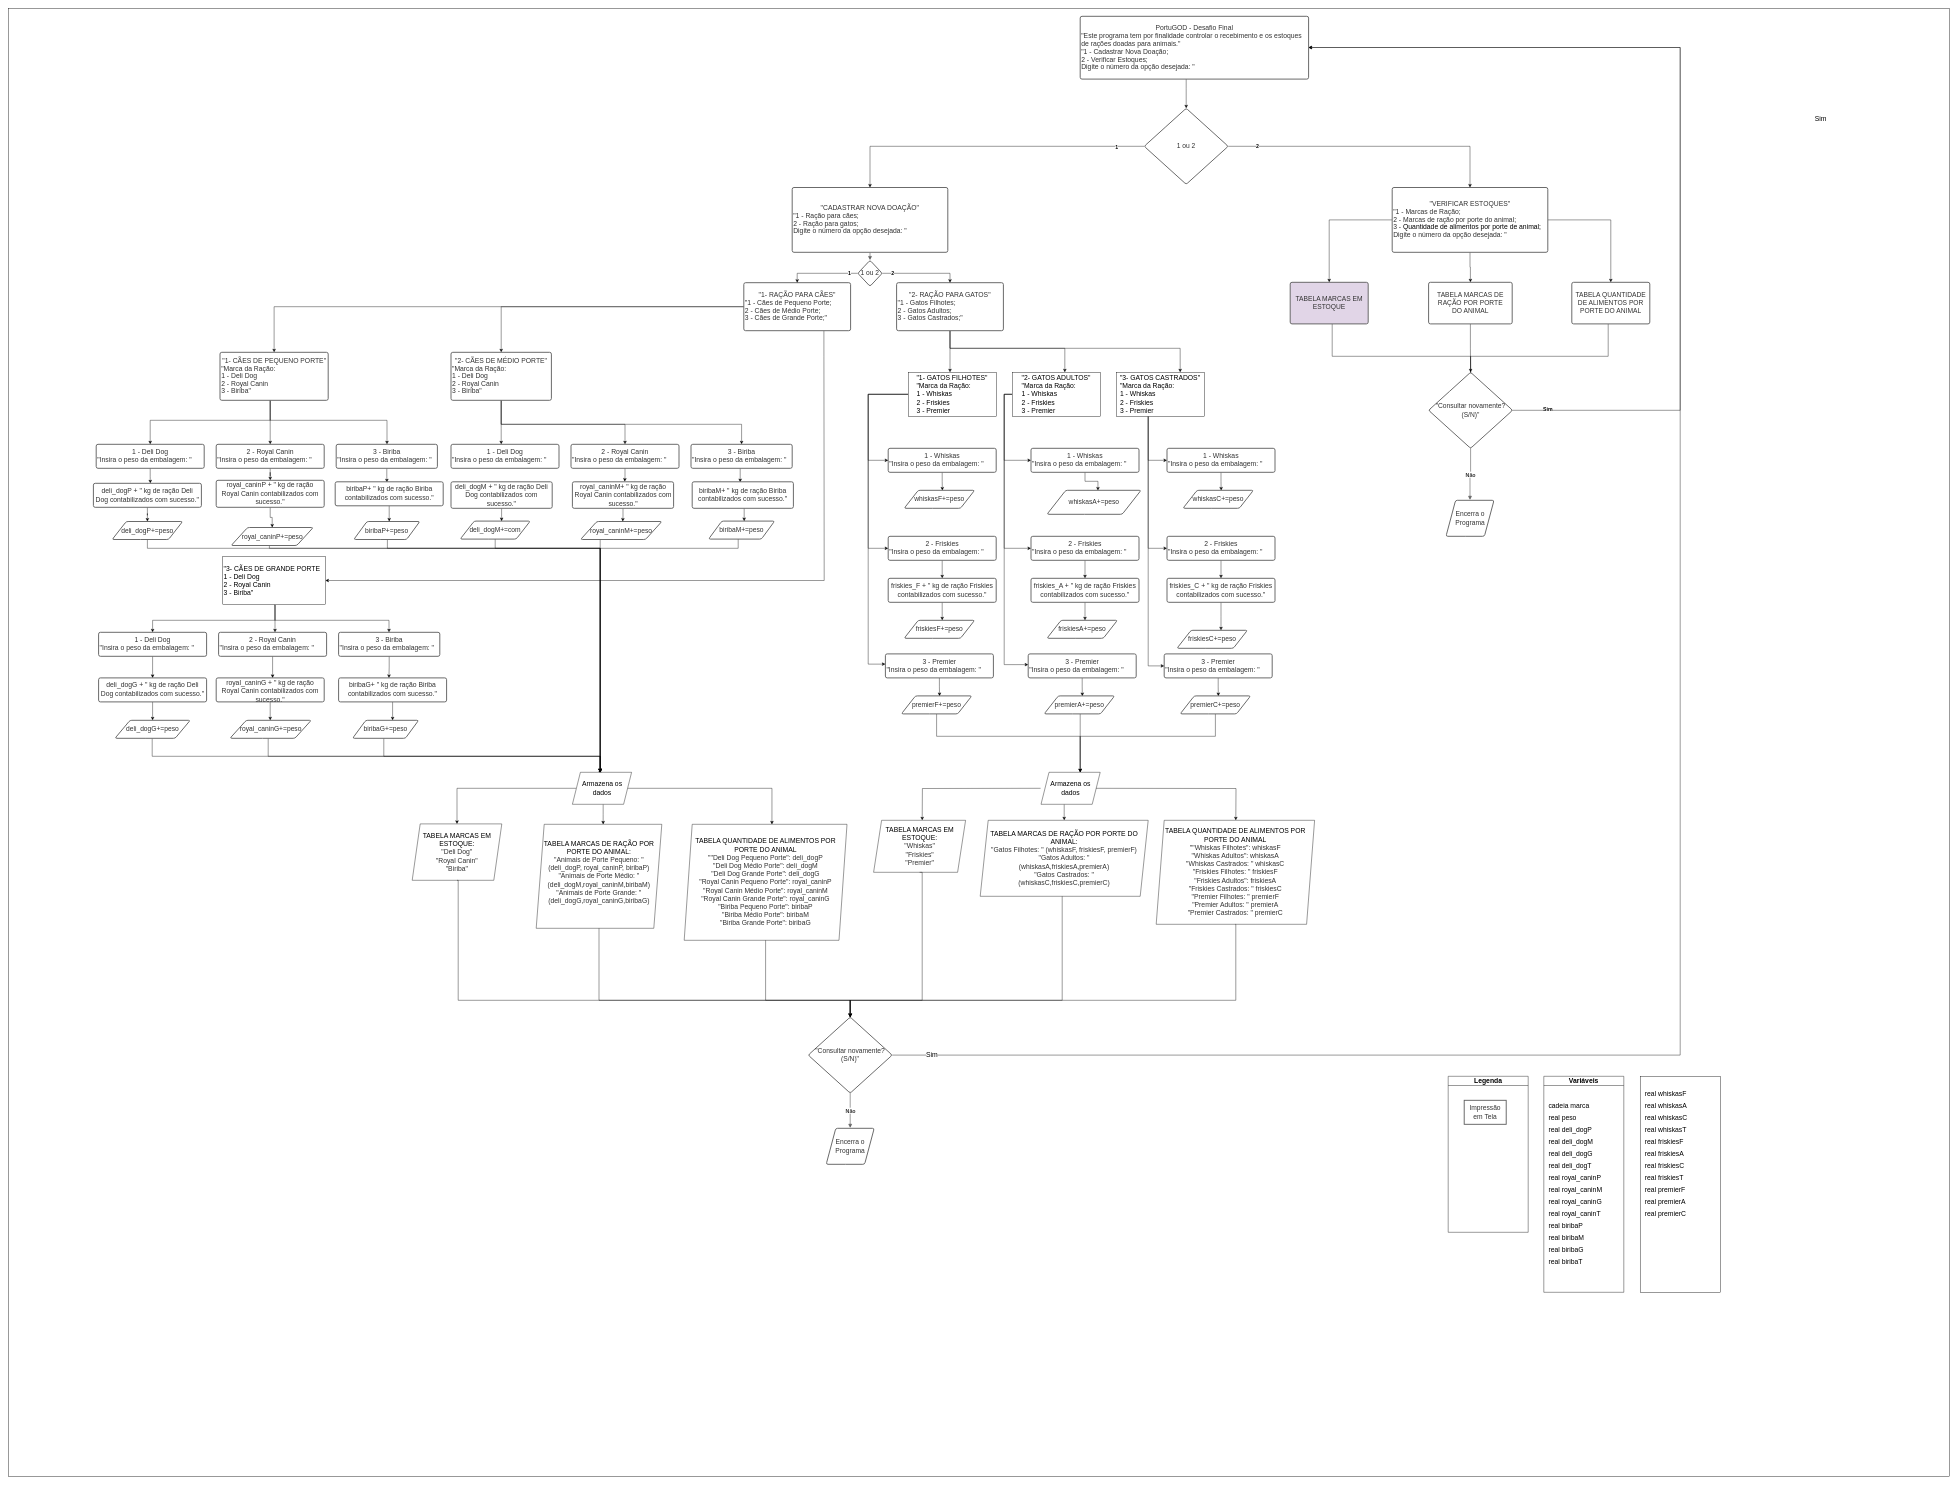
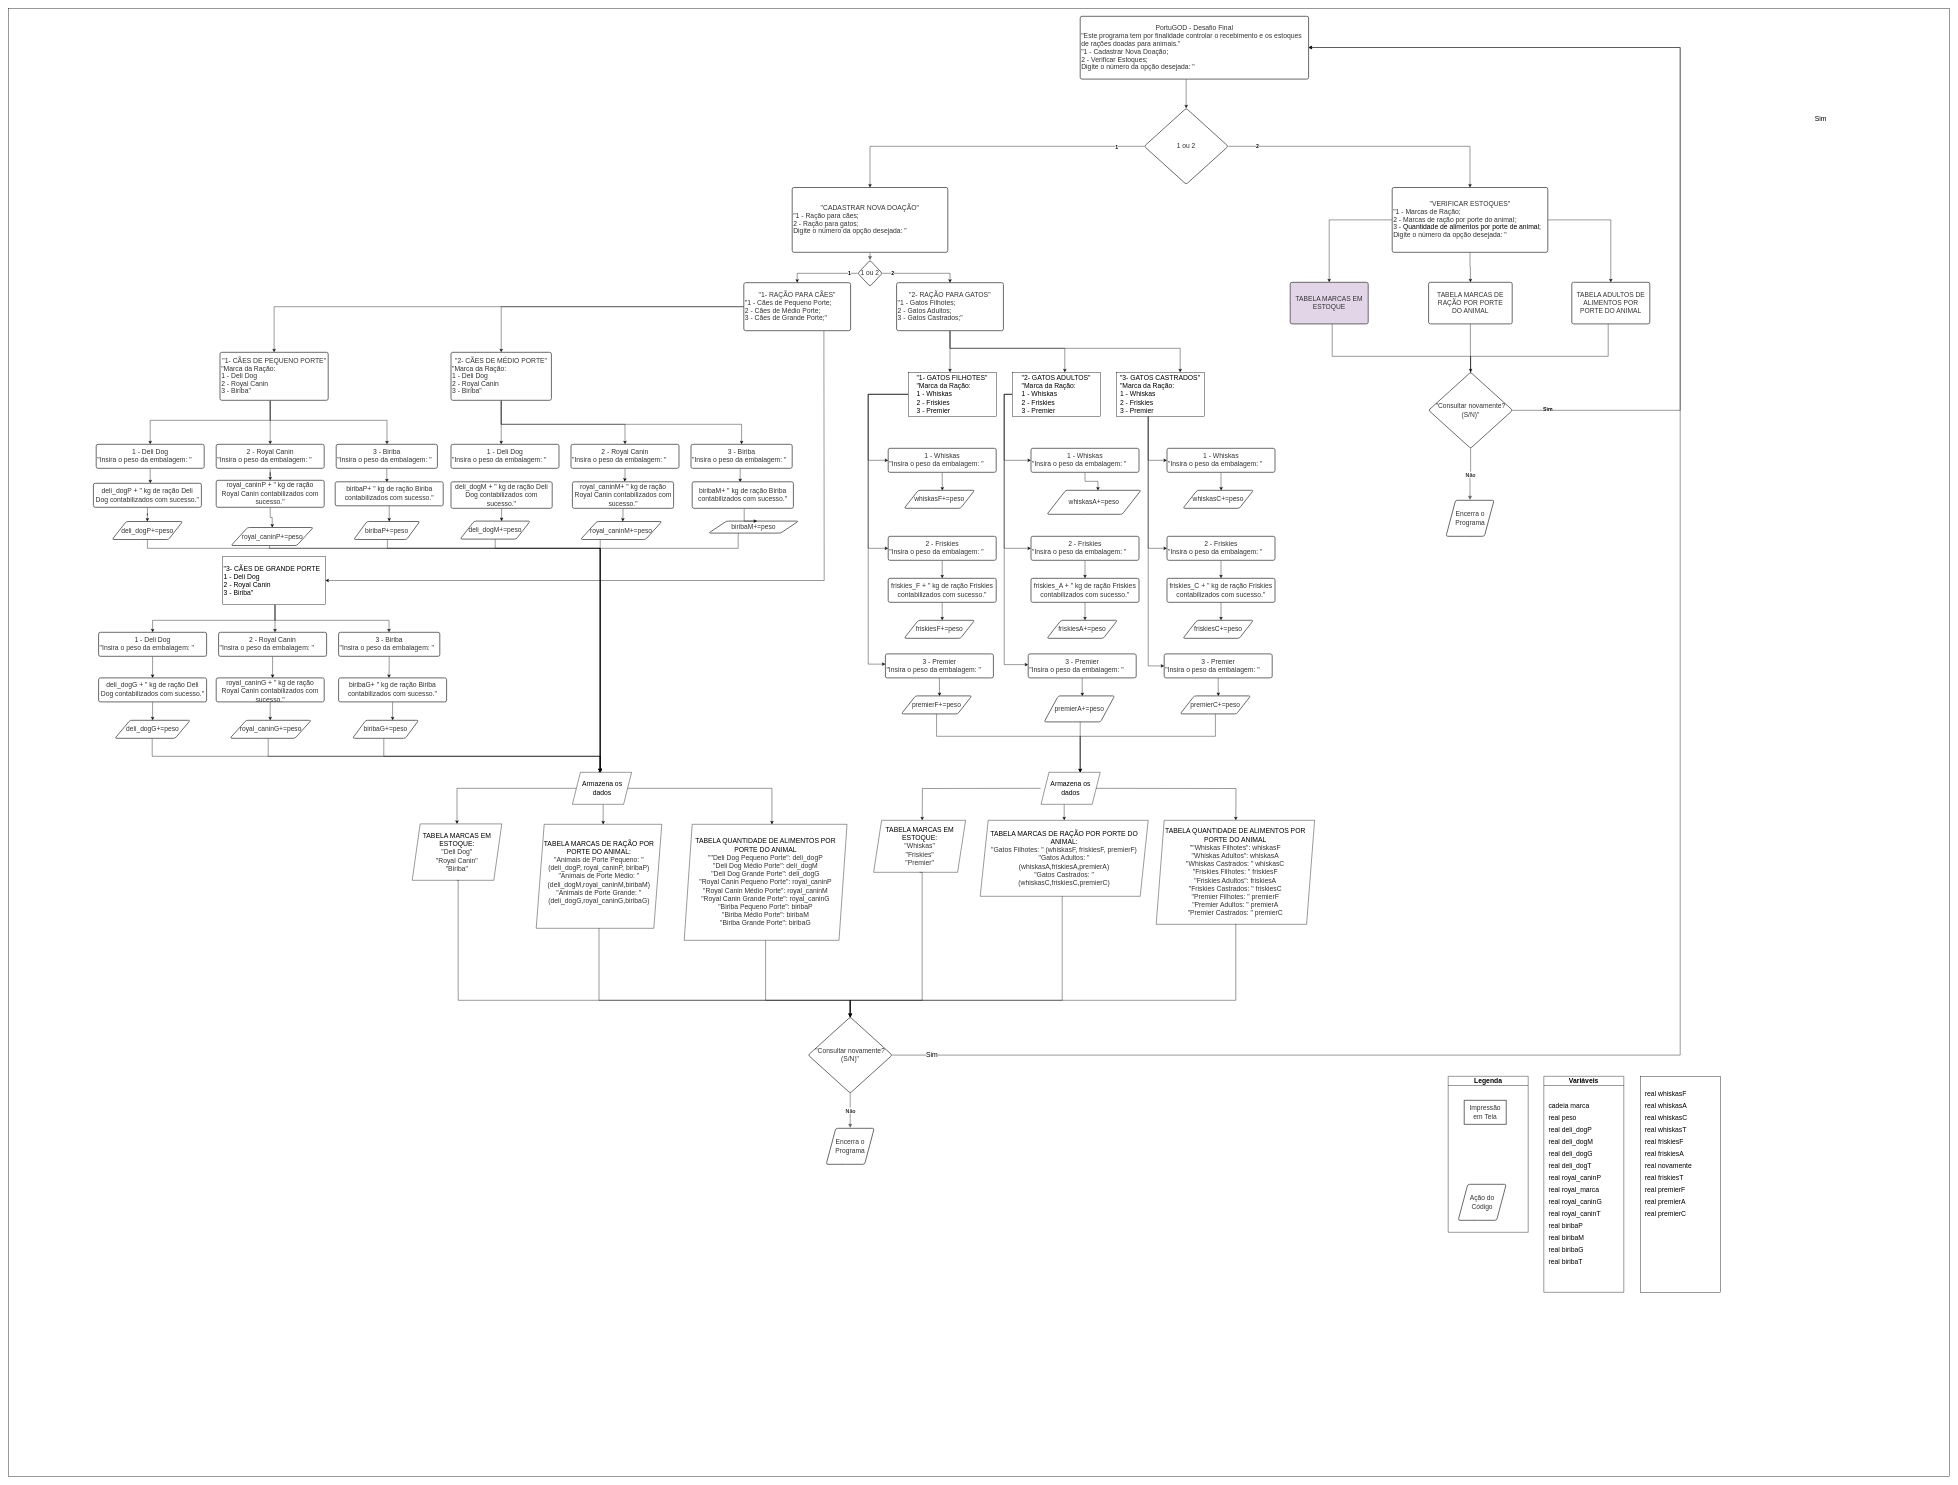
node "TABELA QUANTIDADE DE ALIMENTOS POR PORTE DO ANIMAL": label "TABELA QUANTIDADE DE ALIMENTOS POR PORTE DO ANIMAL" -> "TABELA ADULTOS DE ALIMENTOS POR PORTE DO ANIMAL"
node "deli_dogM+=com": label "deli_dogM+=com" -> "deli_dogM+=peso"
node "biribaM+=peso": size 66x18 -> 90x12
node "friskiesC+=peso": moved (1212, 639) -> (1218, 629)
node "premierA+=peso": size 70x18 -> 70x26
node "real friskiesC": label "real friskiesC" -> "real novamente"
node "real royal_caninM": label "real royal_caninM" -> "real royal_marca"
node "Ação do Código": added
